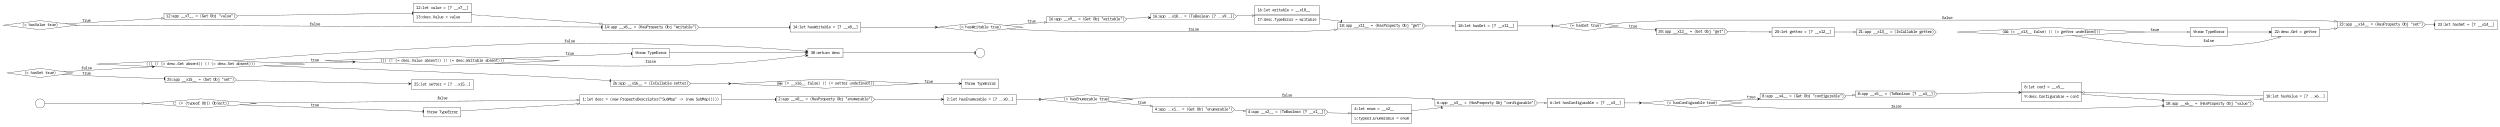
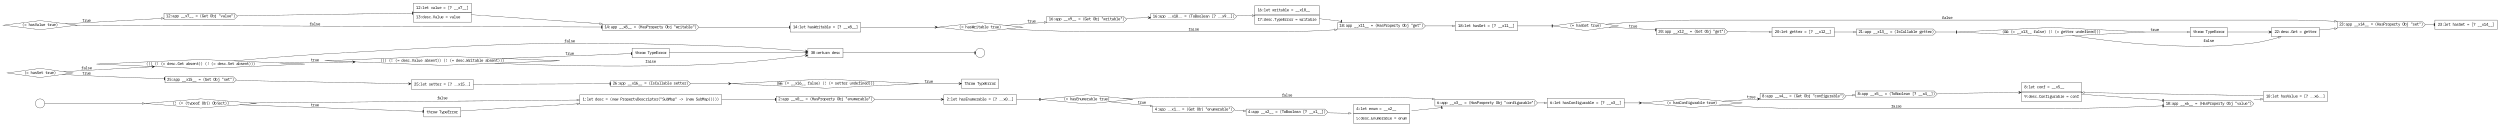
edge "21:app __x13__ = (IsCallable getter)" -> "(&& (= __x13__ false) (! (= getter undefined)))": added
edge "(|| (! (= desc.Get absent)) (! (= desc.Set absent)))" -> "26:app __x16__ = (IsCallable setter)": now "25:let setter = [? __x15__]" -> "26:app __x16__ = (IsCallable setter)"
node "4:let enum = __x2__": text "5:typeof.Enumerable = enum" -> "5:desc.Enumerable = enum"
